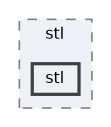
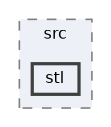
cluster "stl": label "stl" -> "src"
